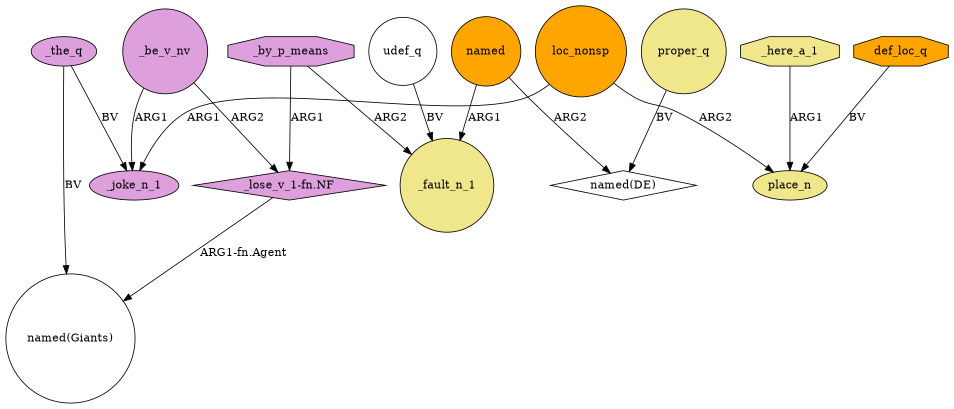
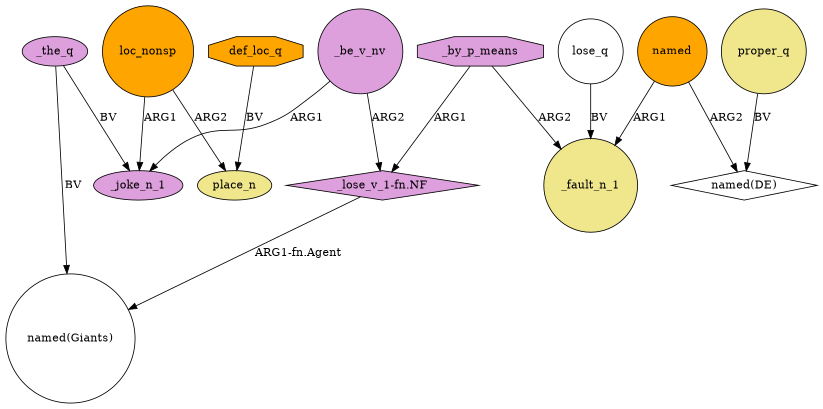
node "udef_q": label "udef_q" -> "lose_q"
node "_here_a_1": removed
